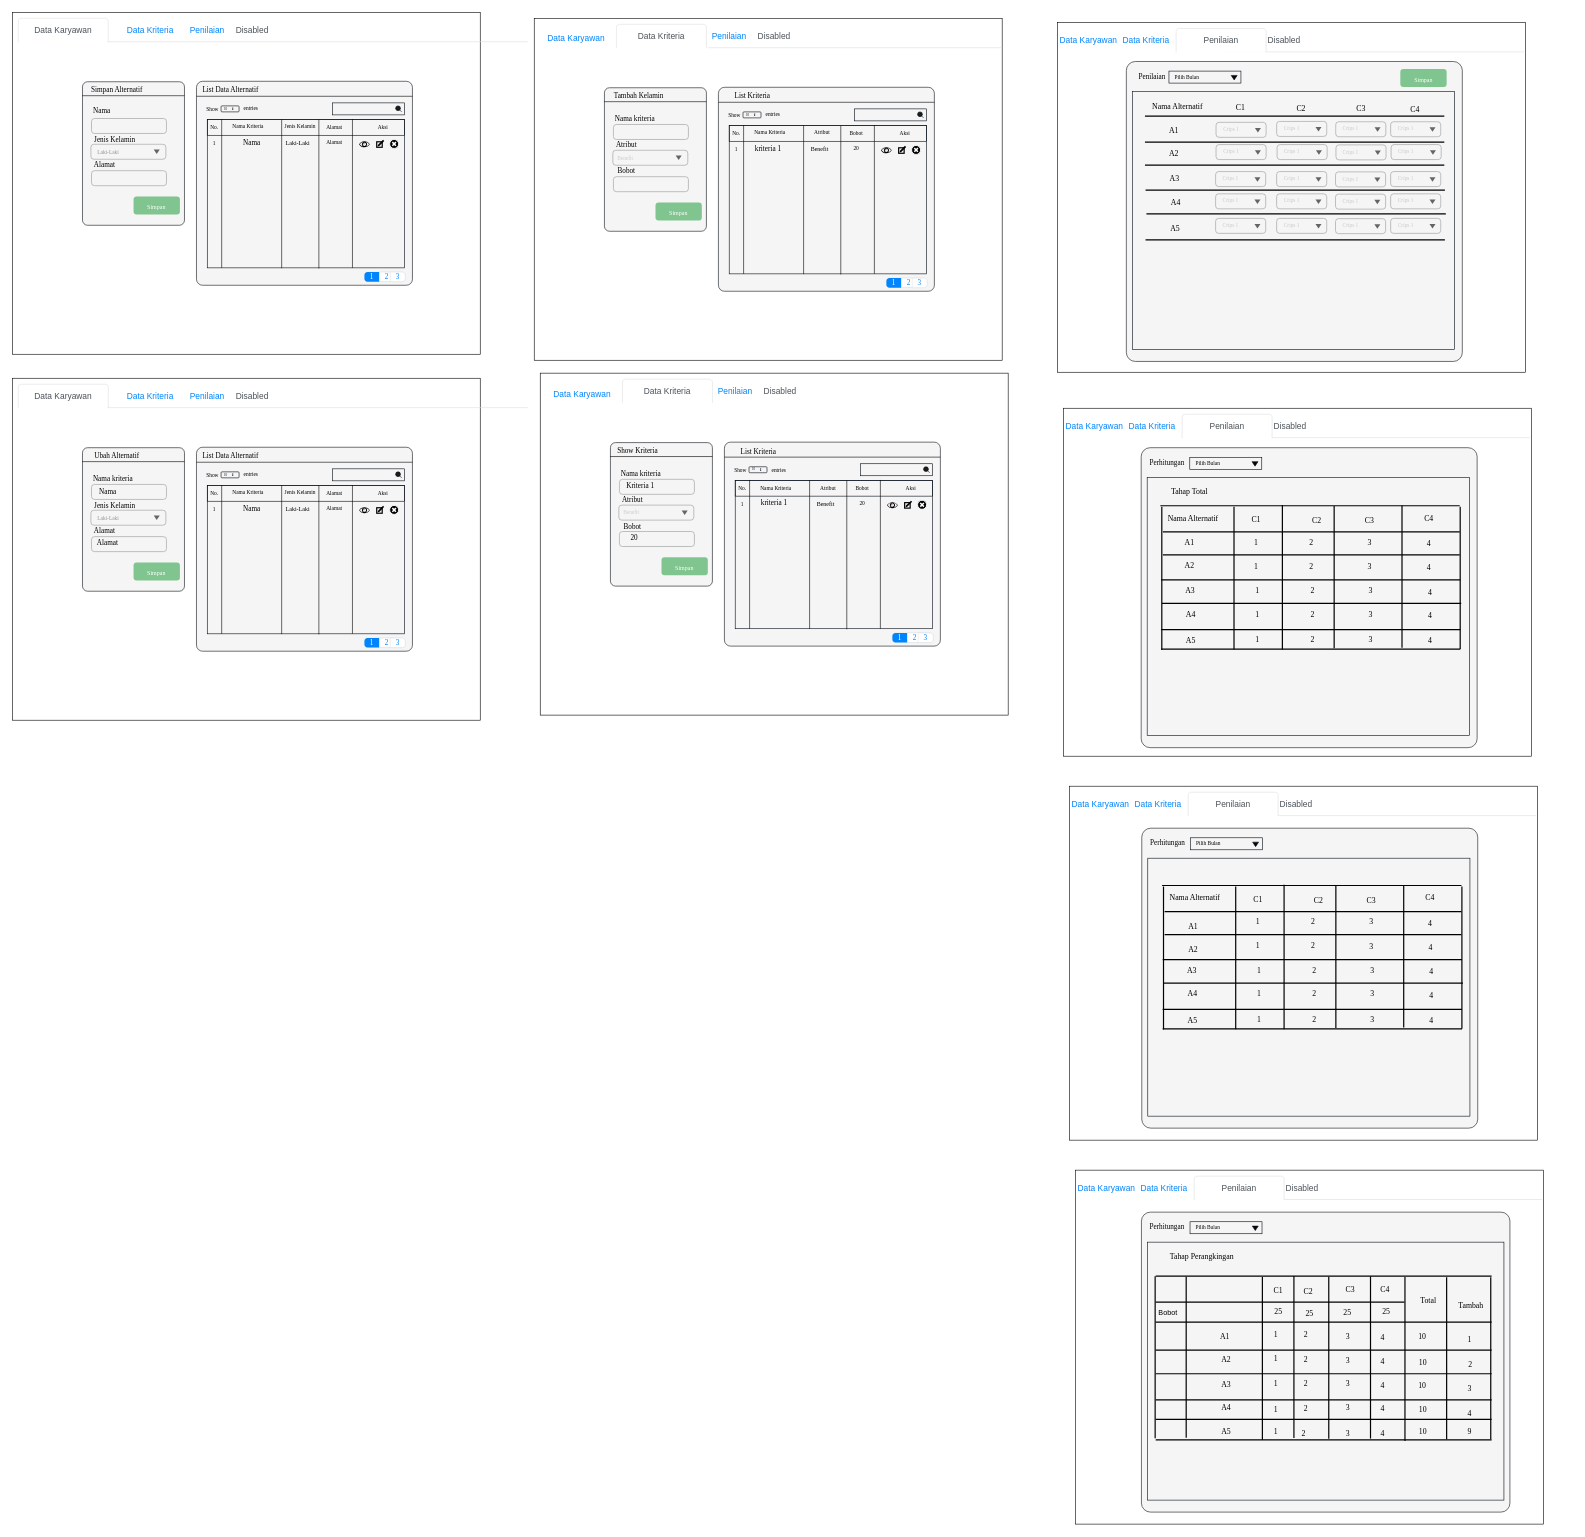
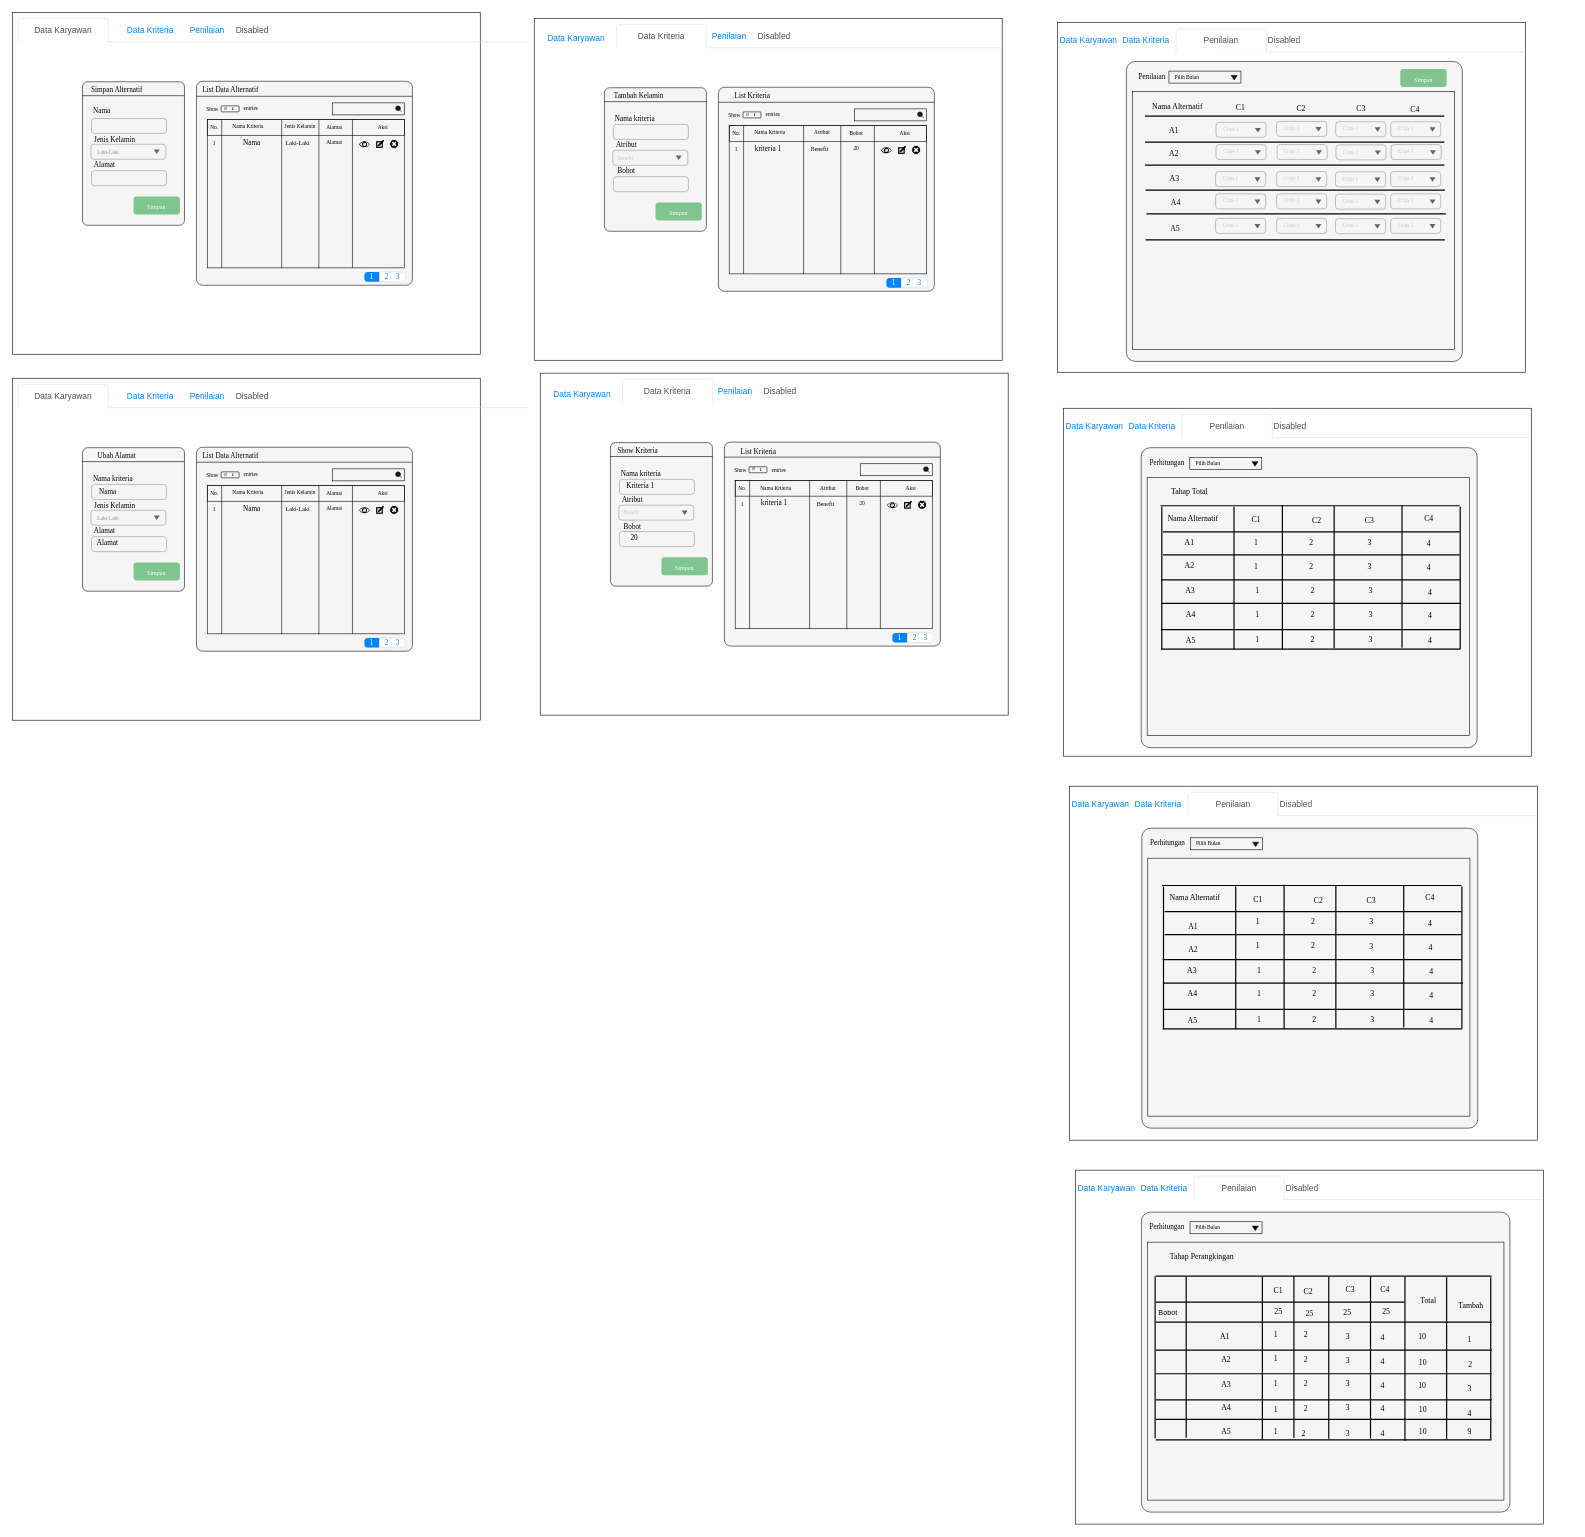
node "Ubah Alternatif": label "Ubah Alternatif" -> "Ubah Alamat"
